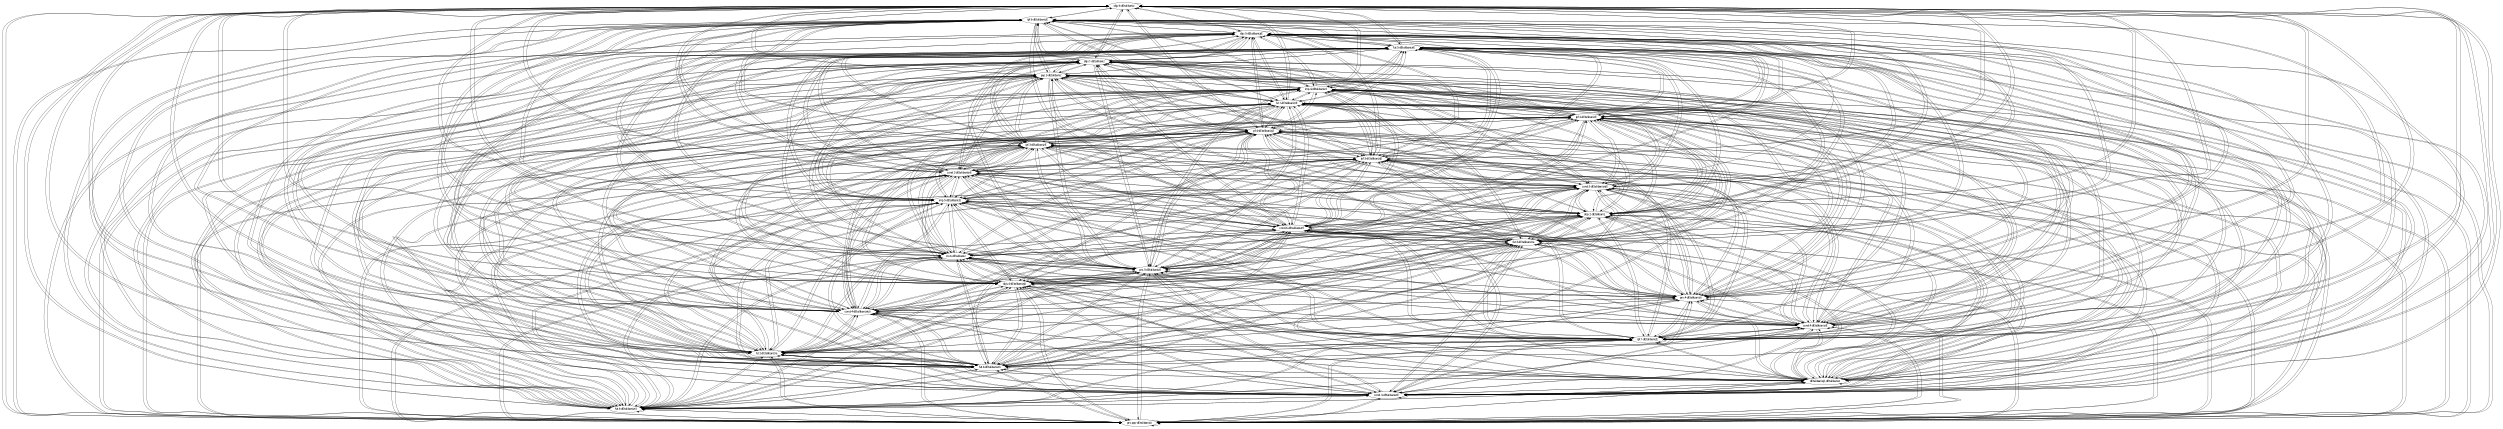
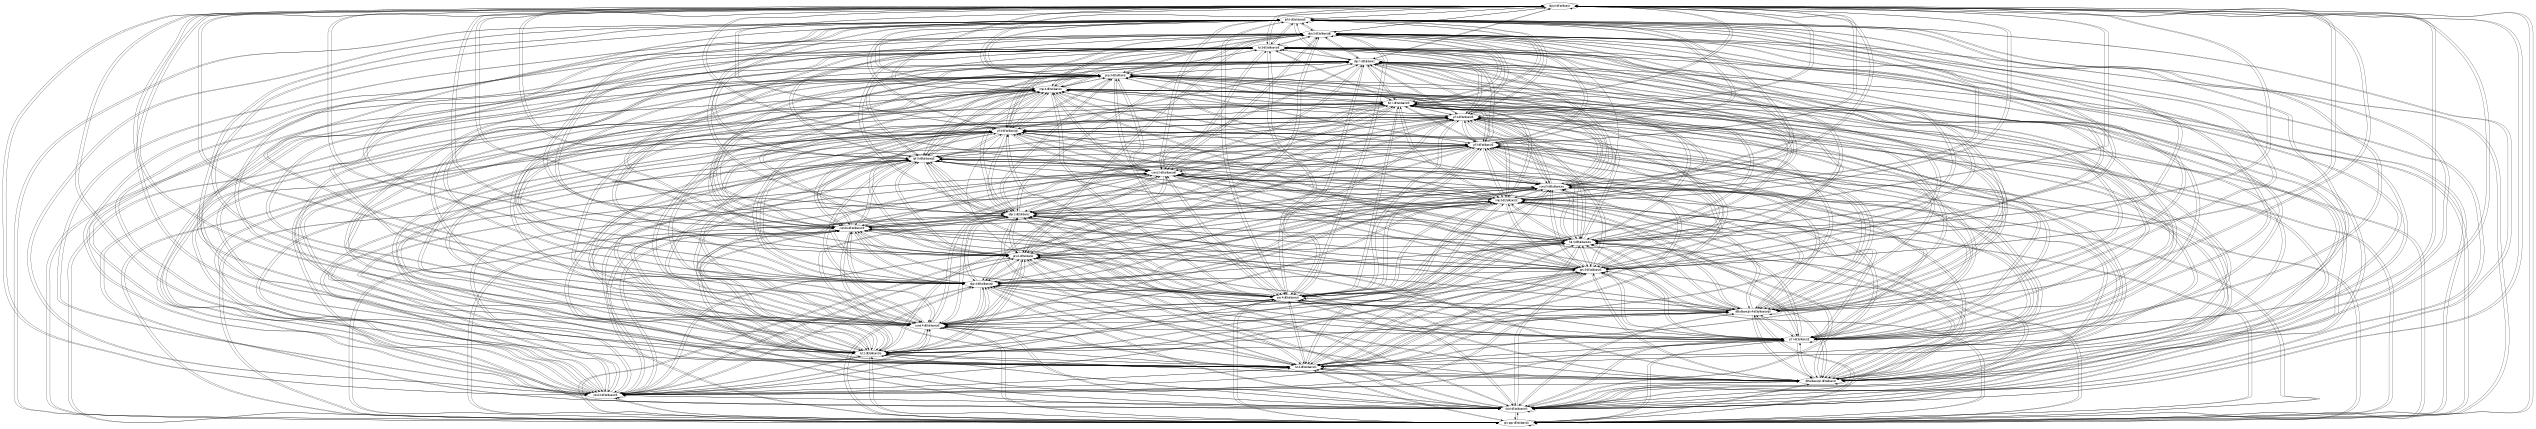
edge "prs.6-dEtalibaniz" -> "ipf.4-dEtalibanizjô": removed
node "cond.5-dEtalibanizrijE": label "cond.5-dEtalibanizrijE" -> "cond.5-dEtalibanizra"
node "cond.4-dEtalibanizrijô": label "cond.4-dEtalibanizrijô" -> "dEtalibanizjô.4-dEtalibanizrijô"
